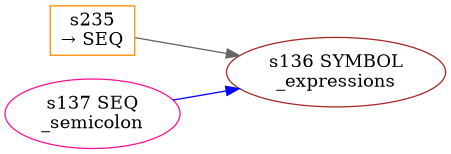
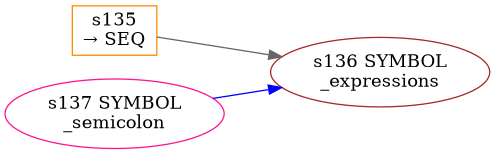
node "s235 → SEQ": label "s235 → SEQ" -> "s135 → SEQ"
node "s137 SEQ _semicolon": label "s137 SEQ _semicolon" -> "s137 SYMBOL _semicolon"
